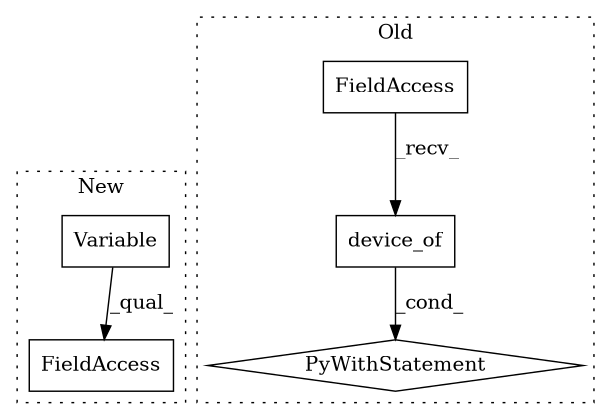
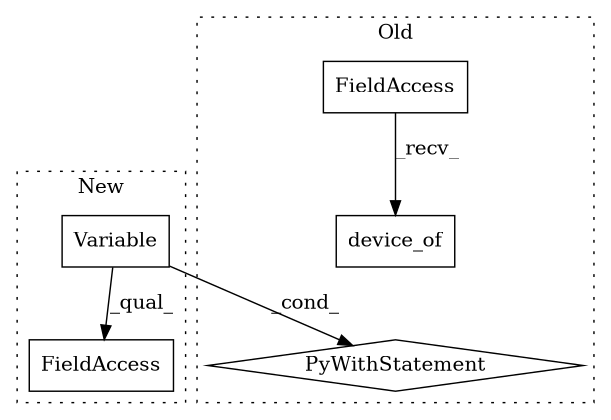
edge "device_of" -> "PyWithStatement": now "Variable" -> "PyWithStatement"
